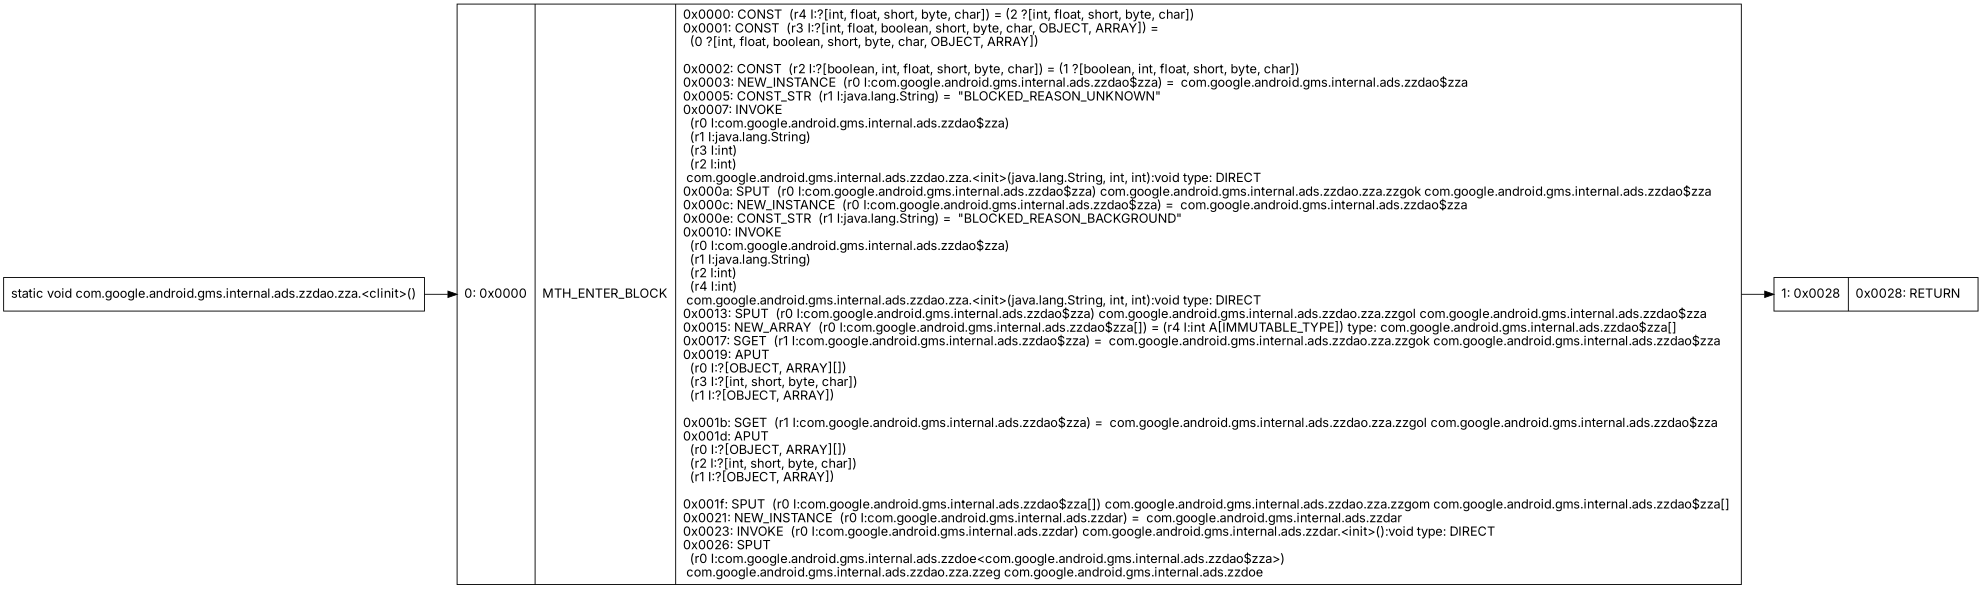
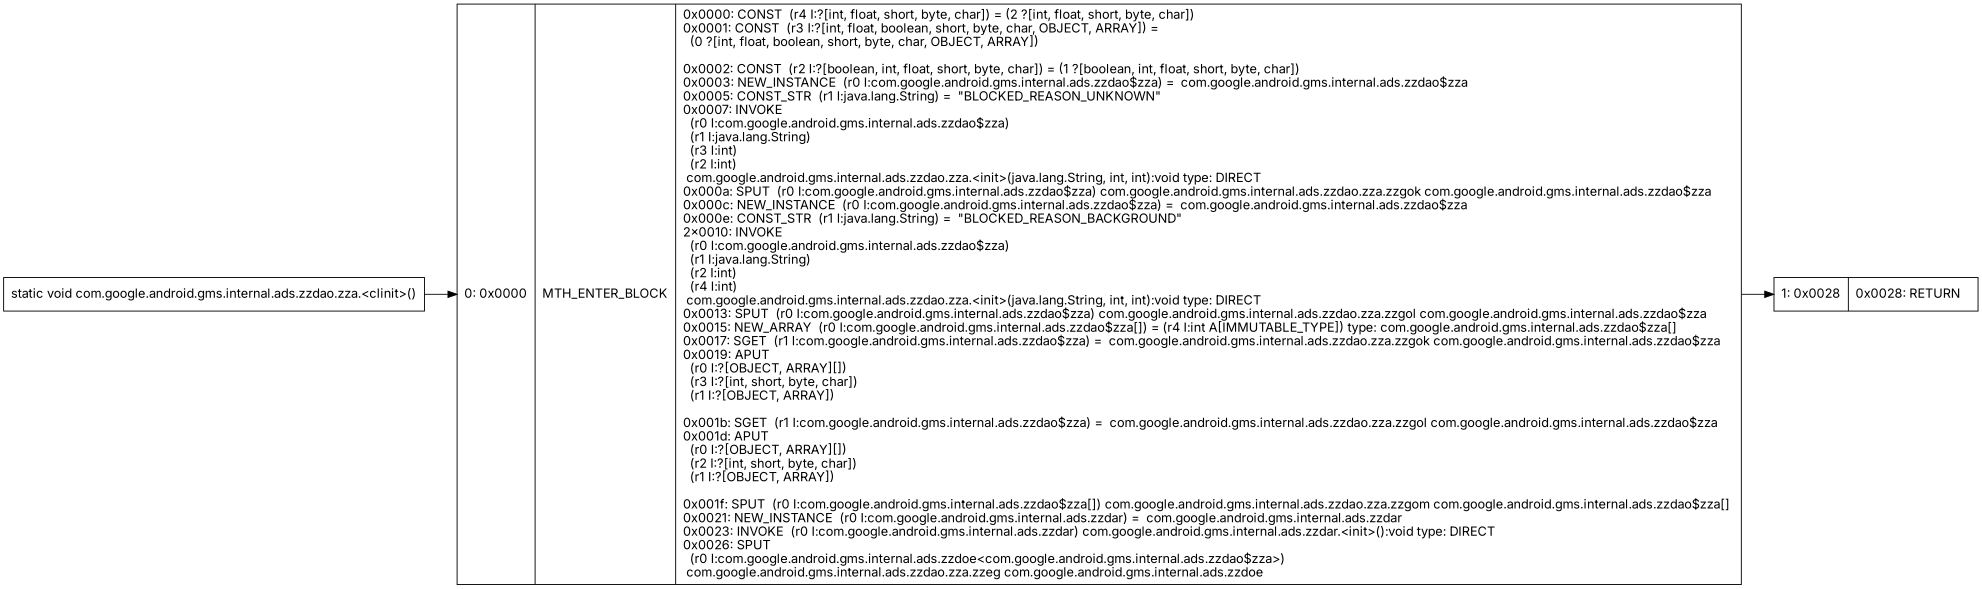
node "0: 0x0000": text "0x0010: INVOKE" -> "2x0010: INVOKE"
